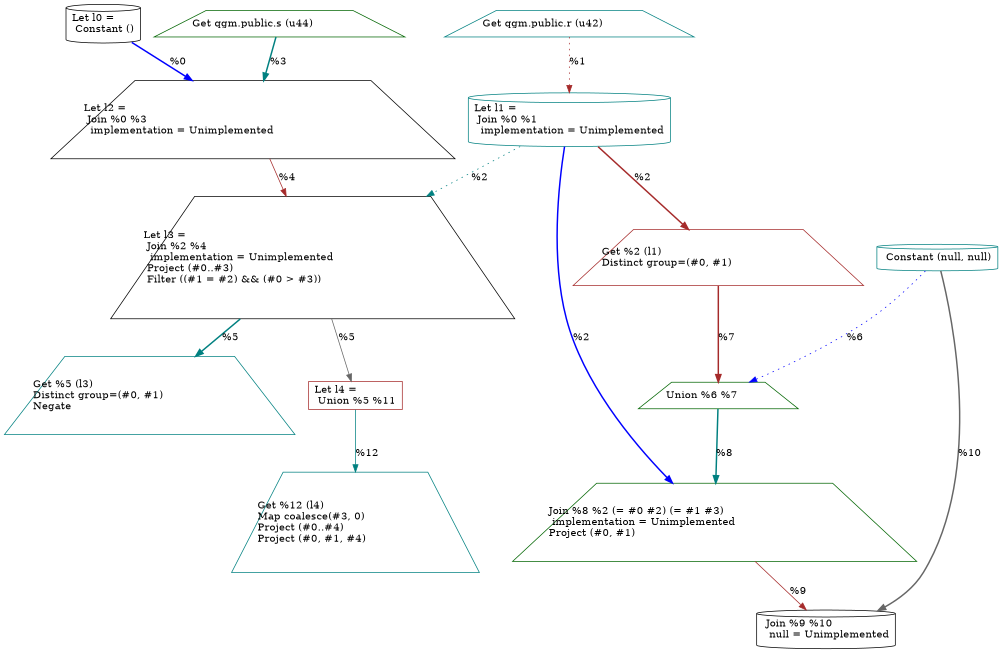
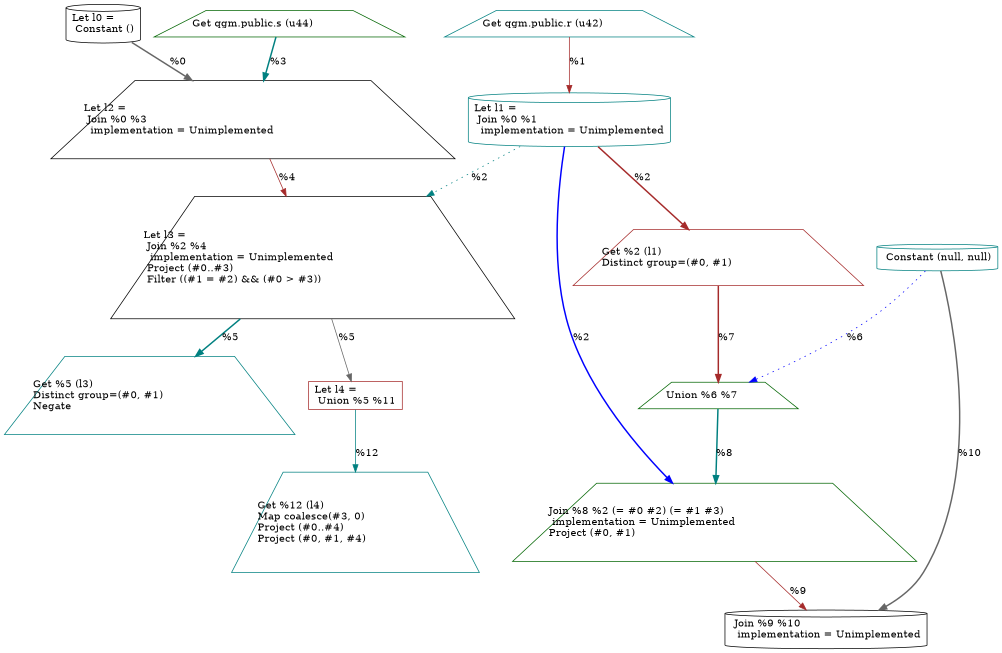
edge "Let l0 = Constant ()" -> "Let l2 = Join %0 %3 implementation = Unimplemented": color blue -> gray40
edge "Get qgm.public.r (u42)" -> "Let l1 = Join %0 %1 implementation = Unimplemented": style dotted -> solid
node "Join %9 %10 null = Unimplemented": label "Join %9 %10 null = Unimplemented" -> "Join %9 %10 implementation = Unimplemented"
